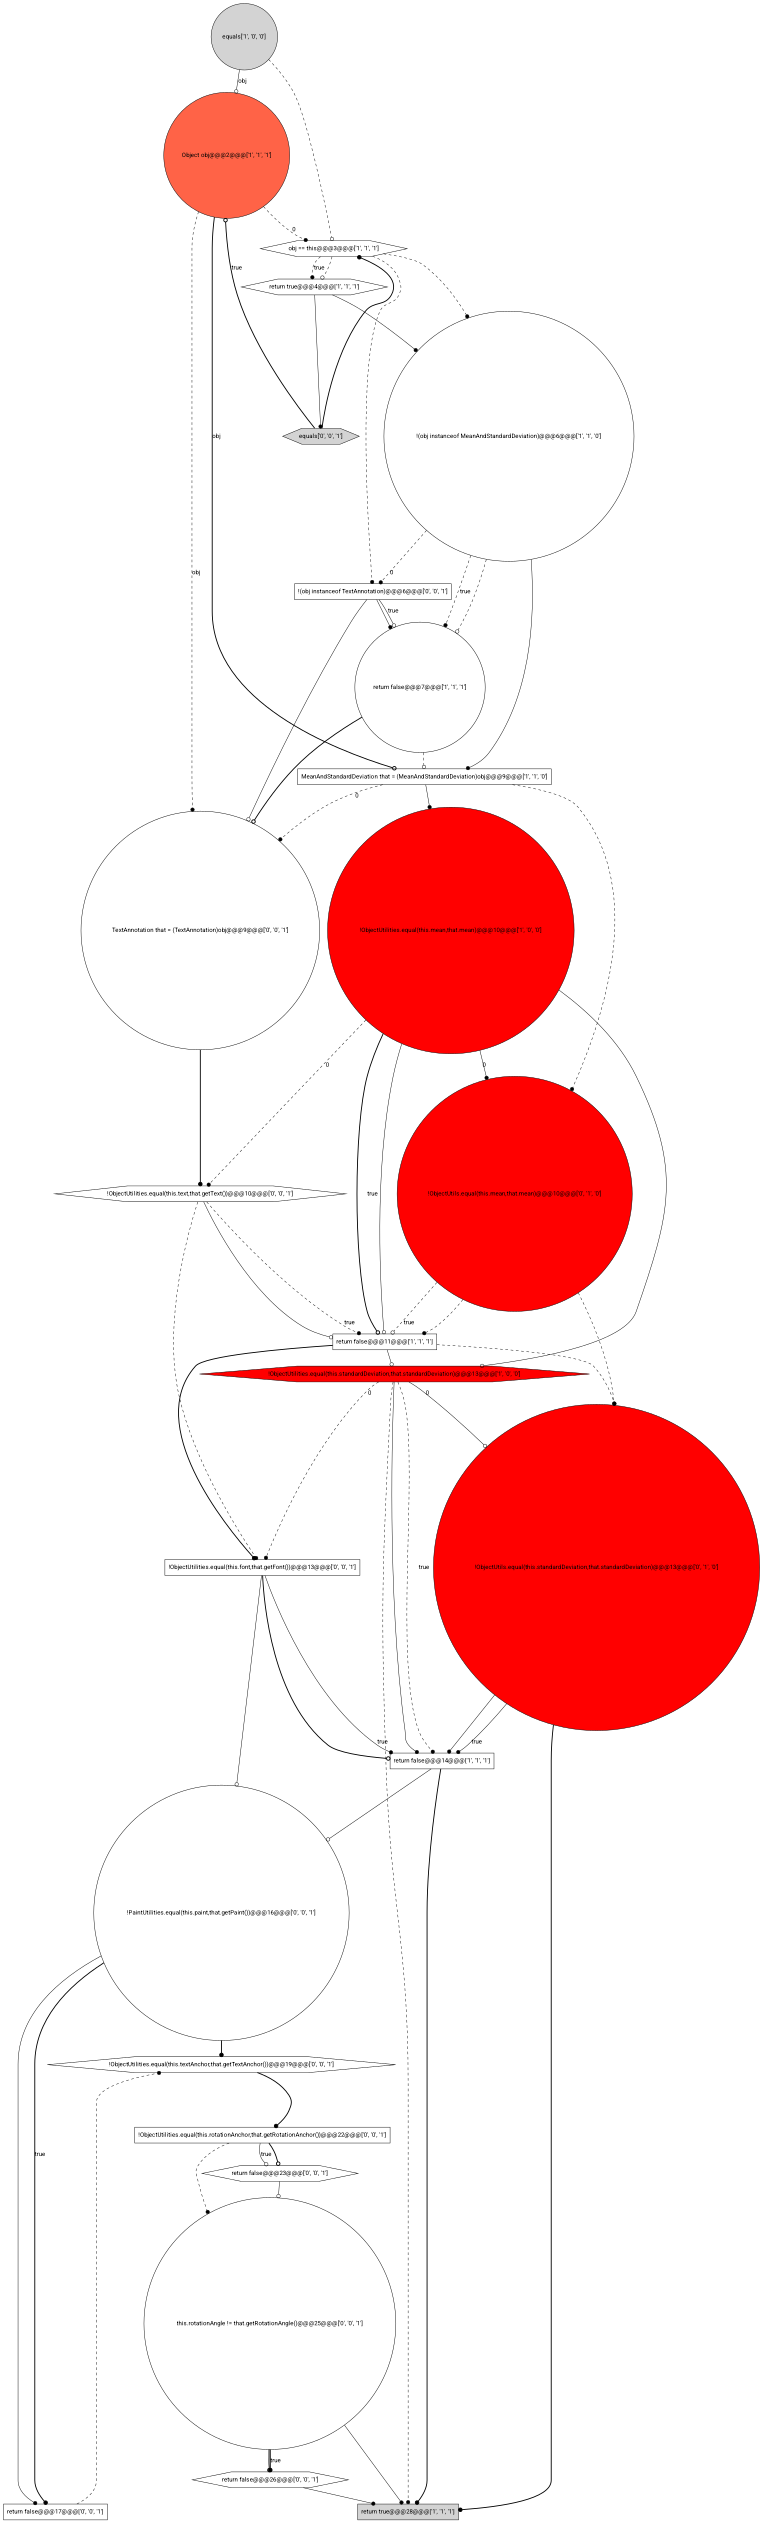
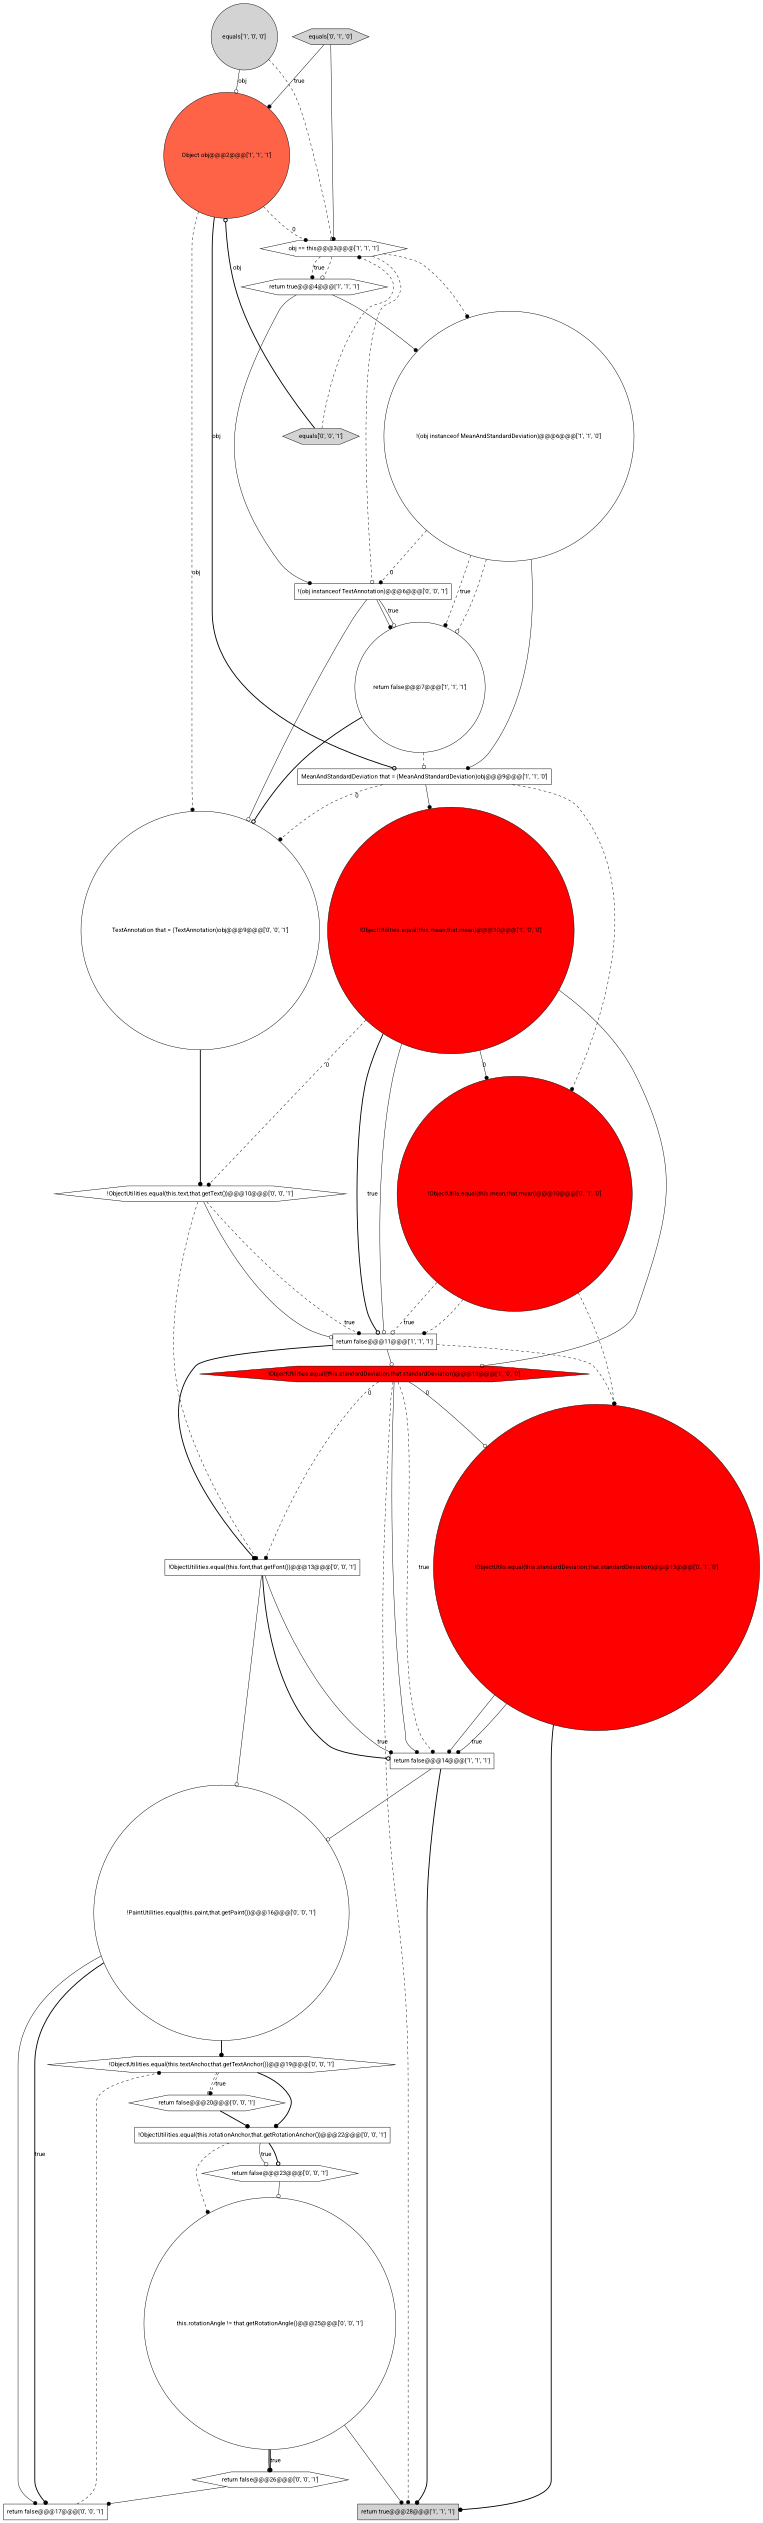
node "equals['0', '1', '0']": added
edge "equals['0', '0', '1']" -> "Object obj@@@2@@@['1', '1', '1']": label "true" -> "obj"
edge "equals['0', '0', '1']" -> "obj == this@@@3@@@['1', '1', '1']": style bold -> dashed
edge "return true@@@4@@@['1', '1', '1']" -> "equals['0', '0', '1']": now "return true@@@4@@@['1', '1', '1']" -> "!(obj instanceof TextAnnotation)@@@6@@@['0', '0', '1']"
edge "obj == this@@@3@@@['1', '1', '1']" -> "!(obj instanceof TextAnnotation)@@@6@@@['0', '0', '1']": arrowhead dot -> odot
node "return false@@@20@@@['0', '0', '1']": added
edge "return false@@@26@@@['0', '0', '1']" -> "return true@@@28@@@['1', '1', '1']": now "return false@@@26@@@['0', '0', '1']" -> "return false@@@17@@@['0', '0', '1']"
